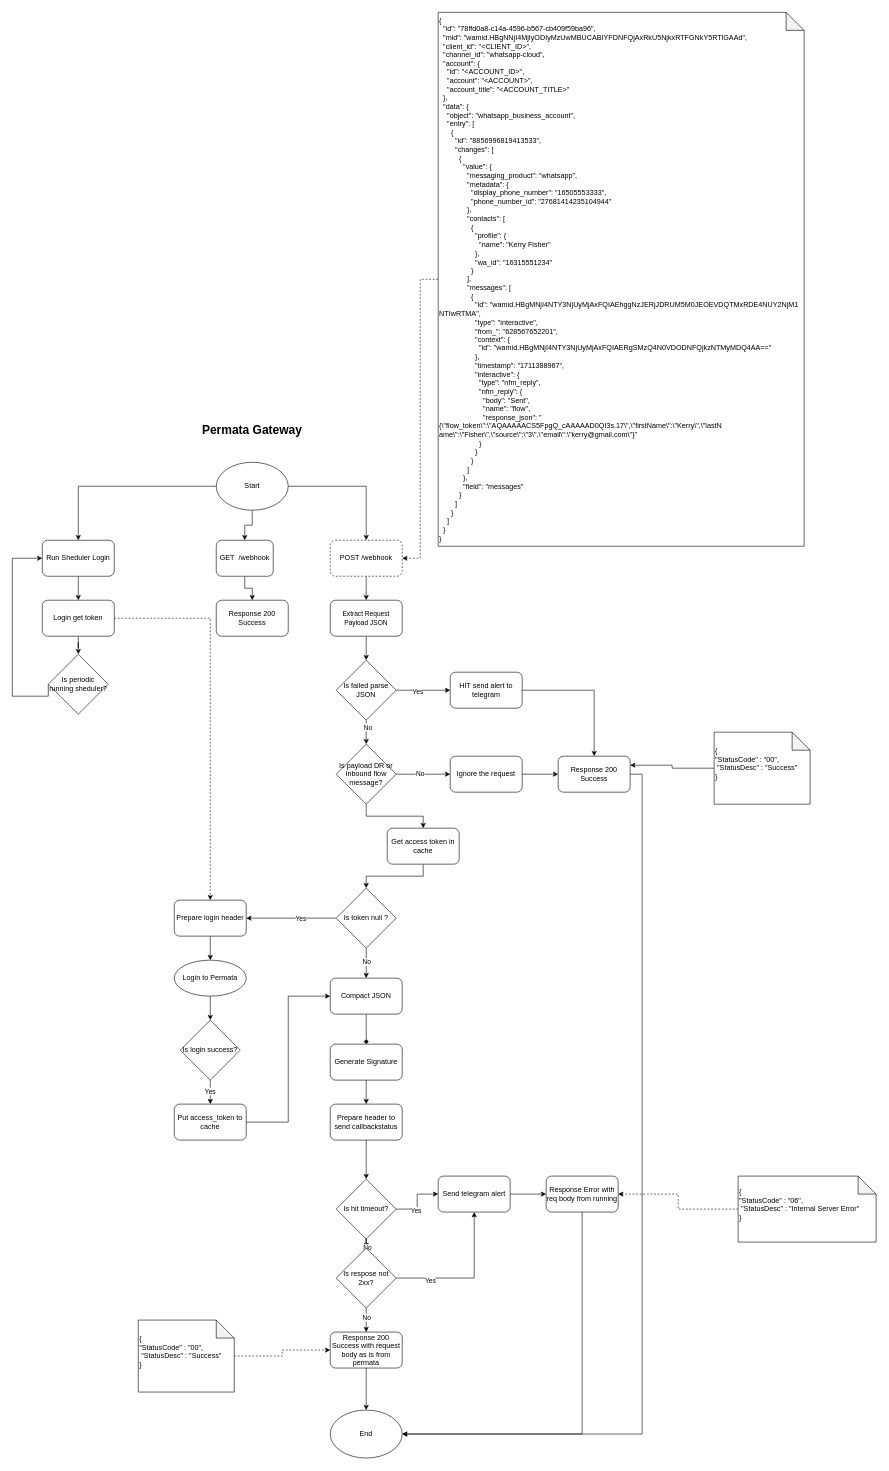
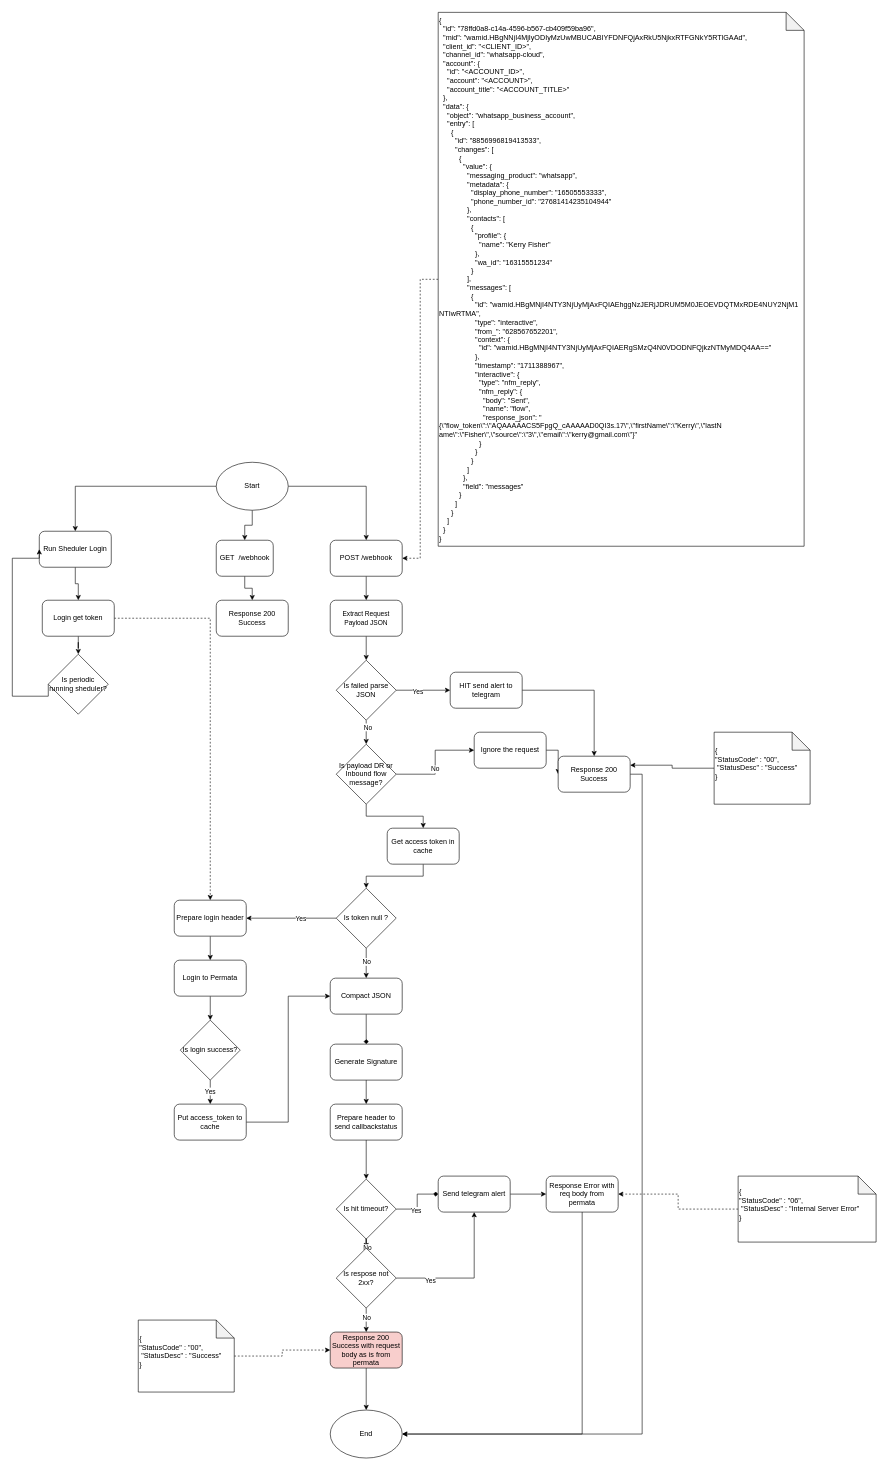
node "Permata Gateway": removed
node "Run Sheduler Login": moved (78, 558) -> (75, 549)
node "POST /webhook": style dashed -> solid
node "Ignore the request": moved (486, 774) -> (510, 750)
node "Login to Permata": shape ellipse -> rounded rectangle
edge "Is hit timeout?" -> "Send telegram alert": arrowhead classic -> diamond
node "Response Error with req body from running": label "Response Error with req body from running" -> "Response Error with req body from permata"
node "Response 200 Success with request body as is from permata": fillcolor #ffffff -> #f8cecc
